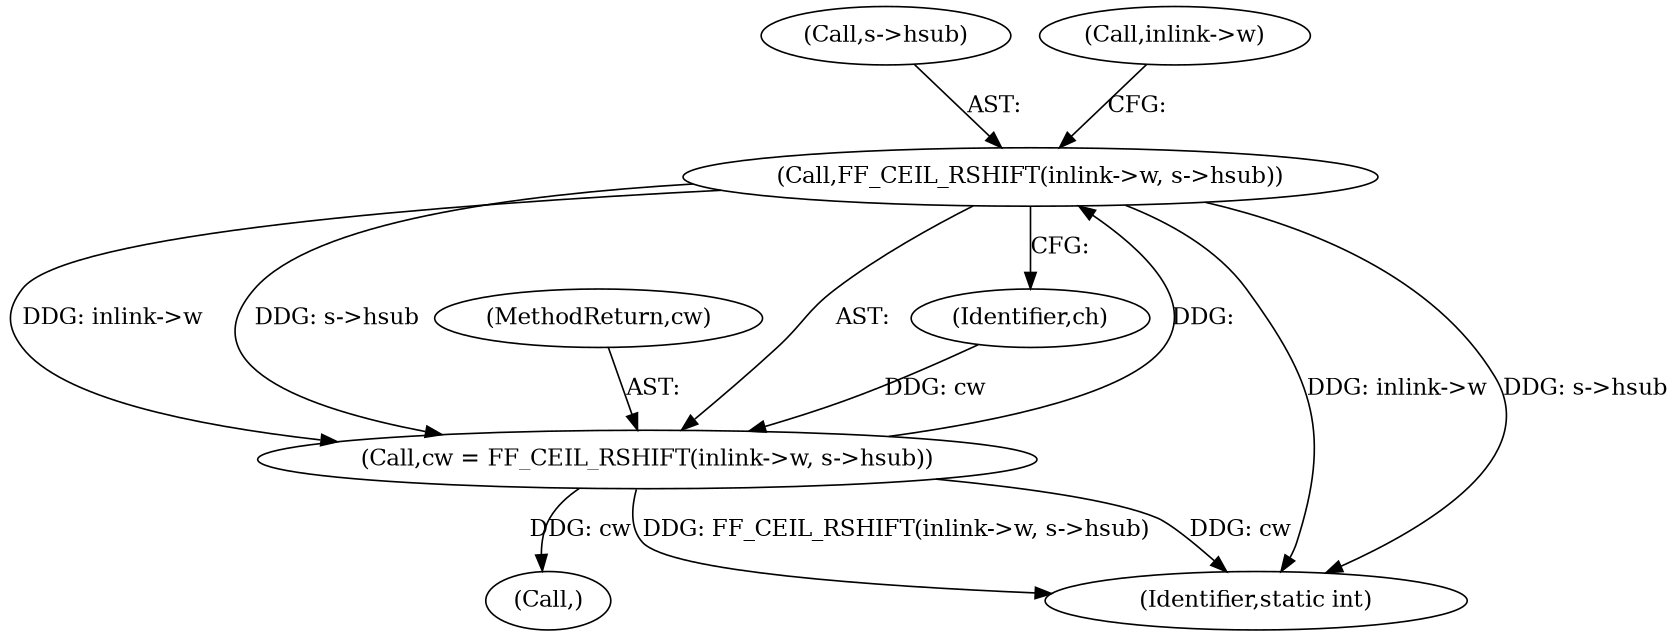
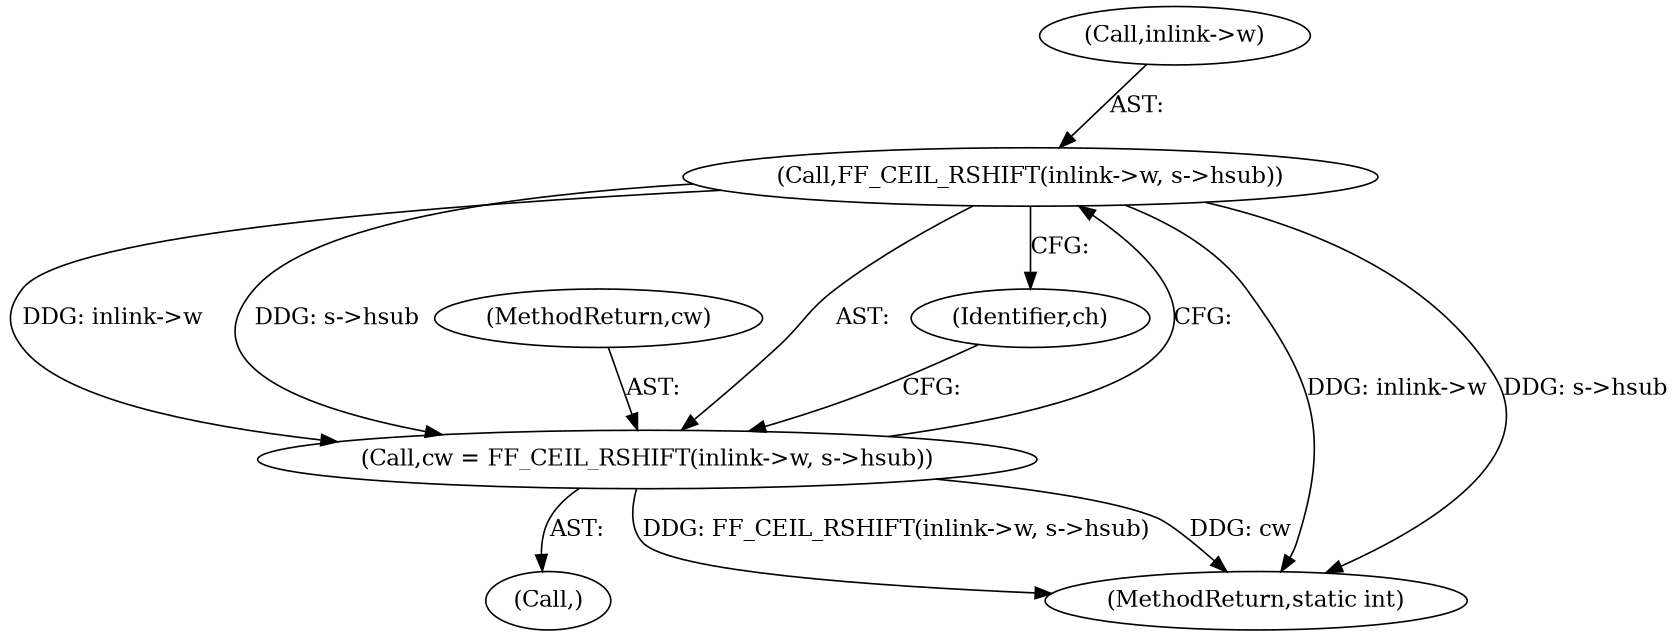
node "(Call,s->hsub)": removed
edge "(Call,inlink->w)" -> "(Call,FF_CEIL_RSHIFT(inlink->w, s->hsub))": label "CFG: " -> "AST: "
edge "(Call,cw = FF_CEIL_RSHIFT(inlink->w, s->hsub))" -> "(Call,FF_CEIL_RSHIFT(inlink->w, s->hsub))": label "DDG: " -> "CFG: "
edge "(Identifier,ch)" -> "(Call,cw = FF_CEIL_RSHIFT(inlink->w, s->hsub))": label "DDG: cw" -> "CFG: "
edge "(Call,cw = FF_CEIL_RSHIFT(inlink->w, s->hsub))" -> "(Call,)": label "DDG: cw" -> "AST: "
node "(Identifier,static int)": label "(Identifier,static int)" -> "(MethodReturn,static int)"
